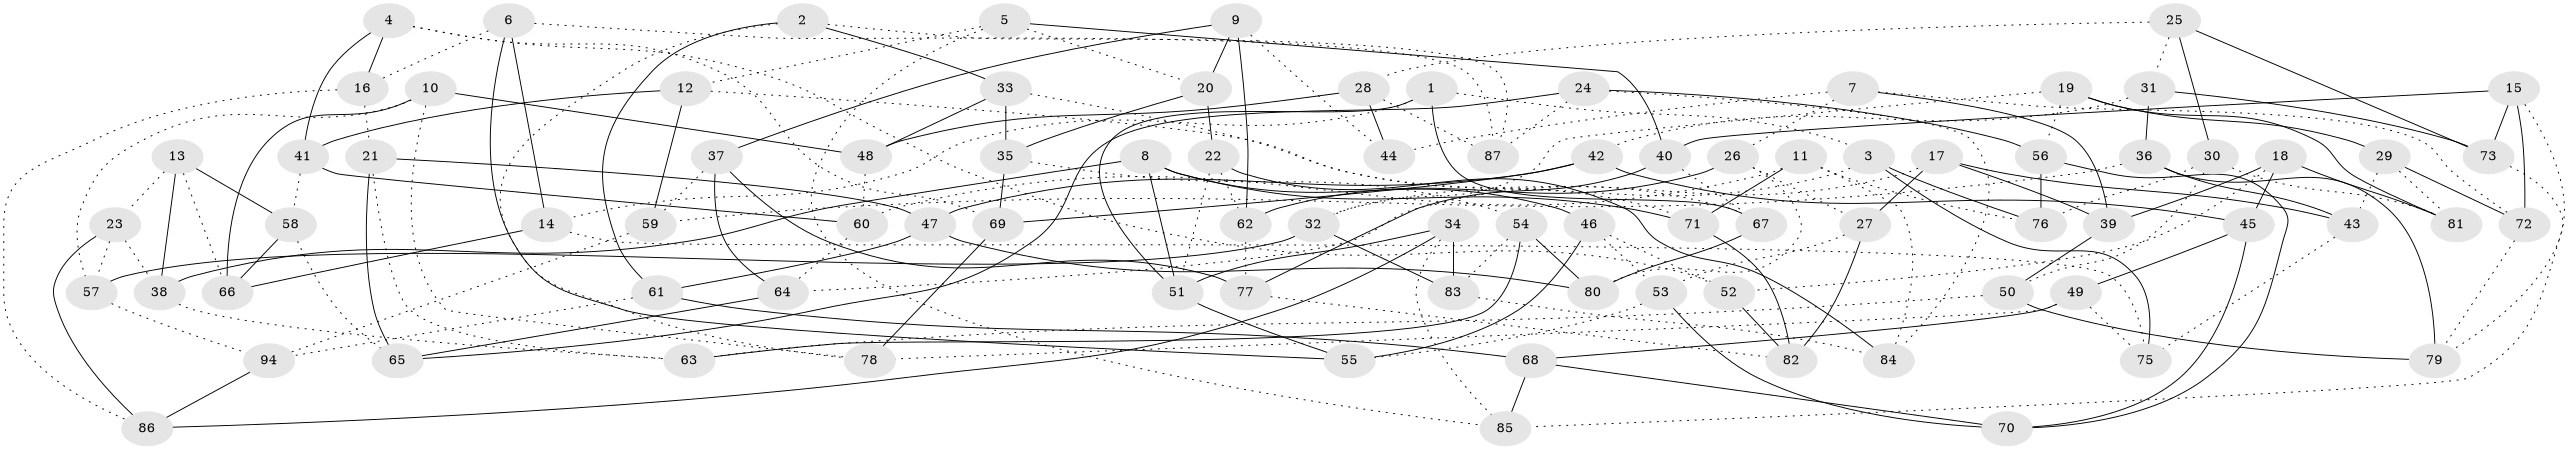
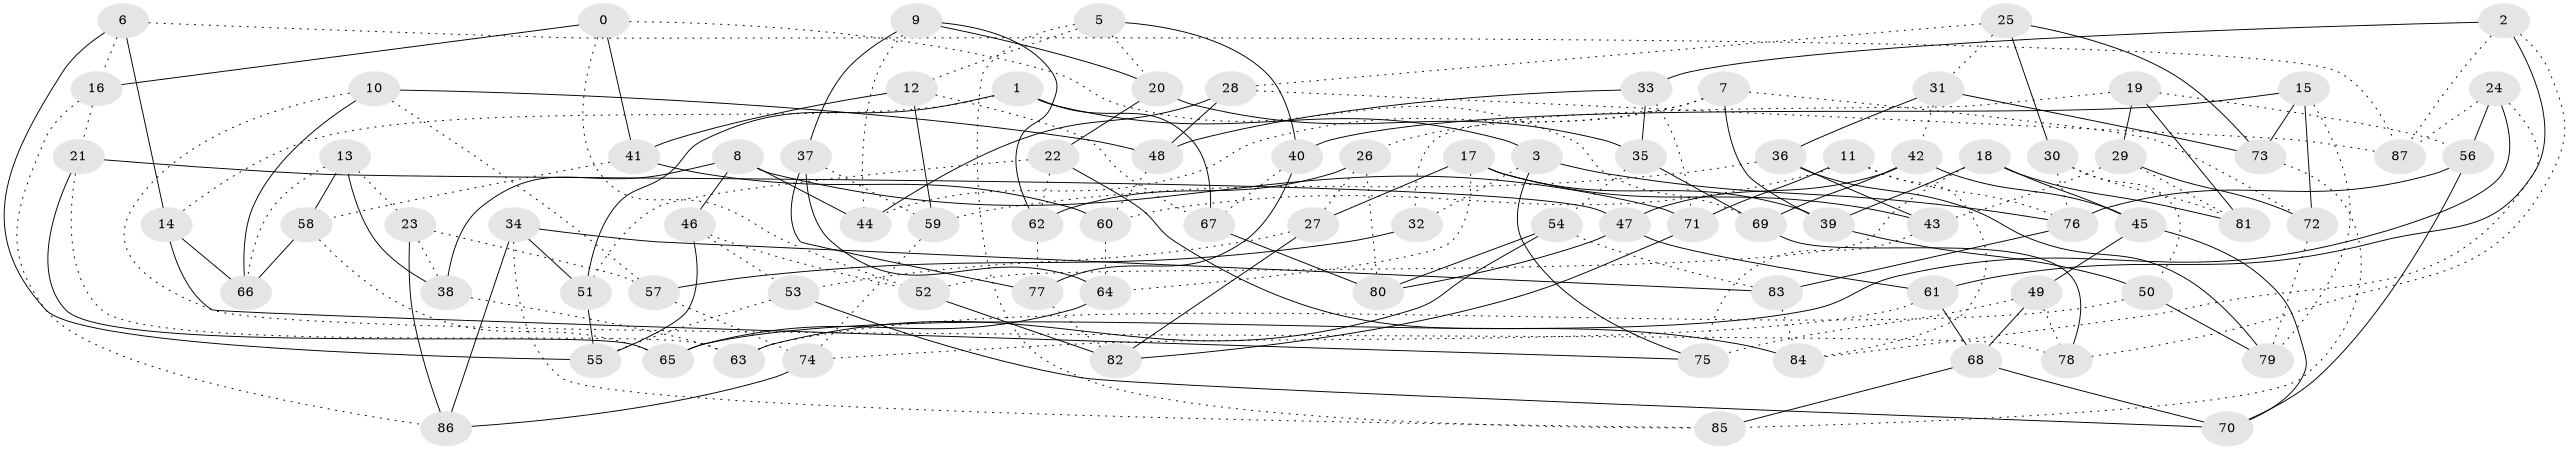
node "4": label "4" -> "0"
edge "1" -- "3": style dotted -> solid
edge "8" -- "51": now "8" -- "44"
edge "14" -- "75": style dotted -> solid
edge "32" -- "83": now "76" -- "83"
node "94": label "94" -> "74"
